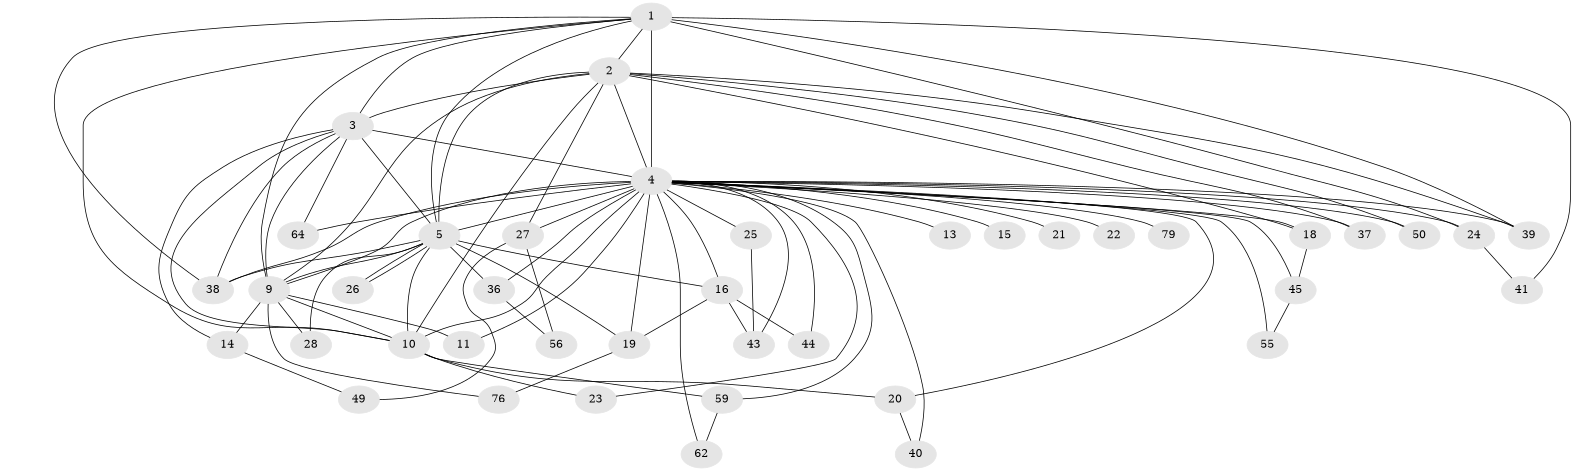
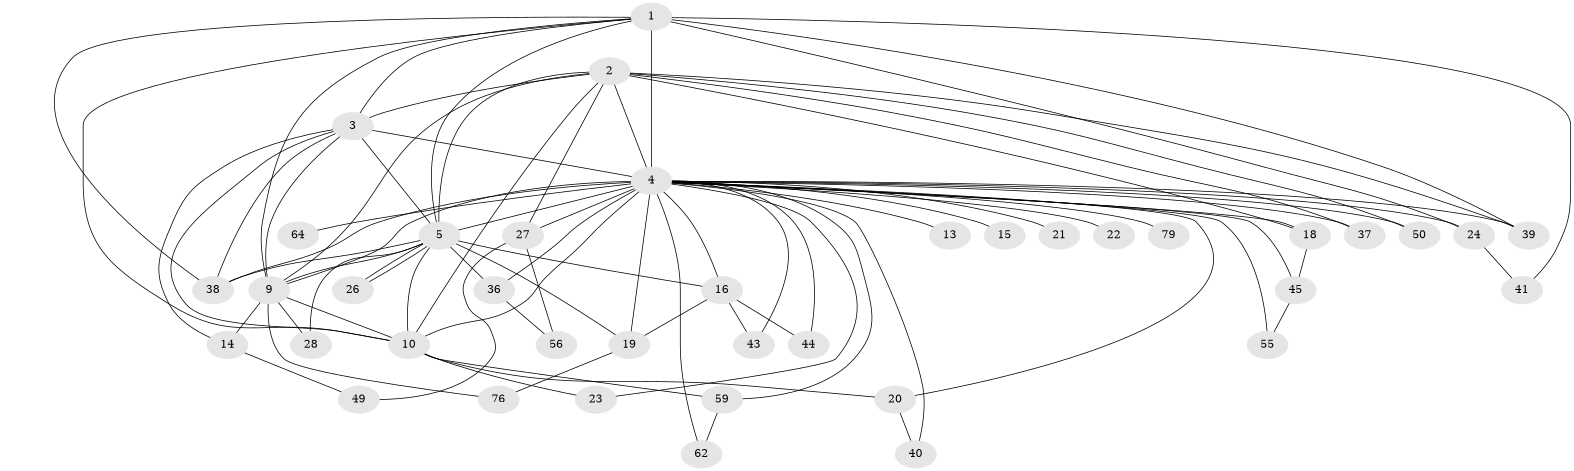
edge "1" -- "2": removed
edge "3" -- "64": removed
node "25": removed
node "11": removed
